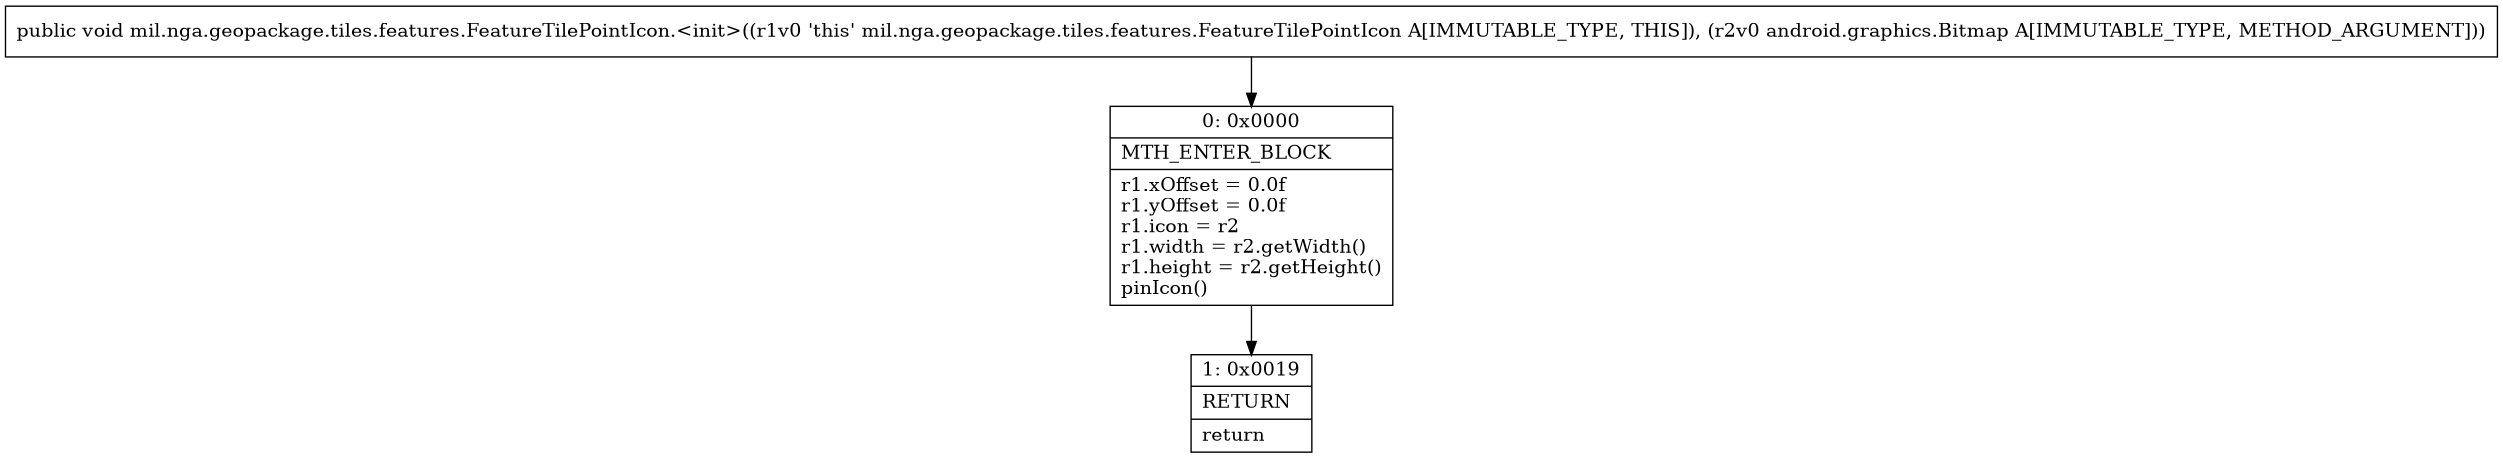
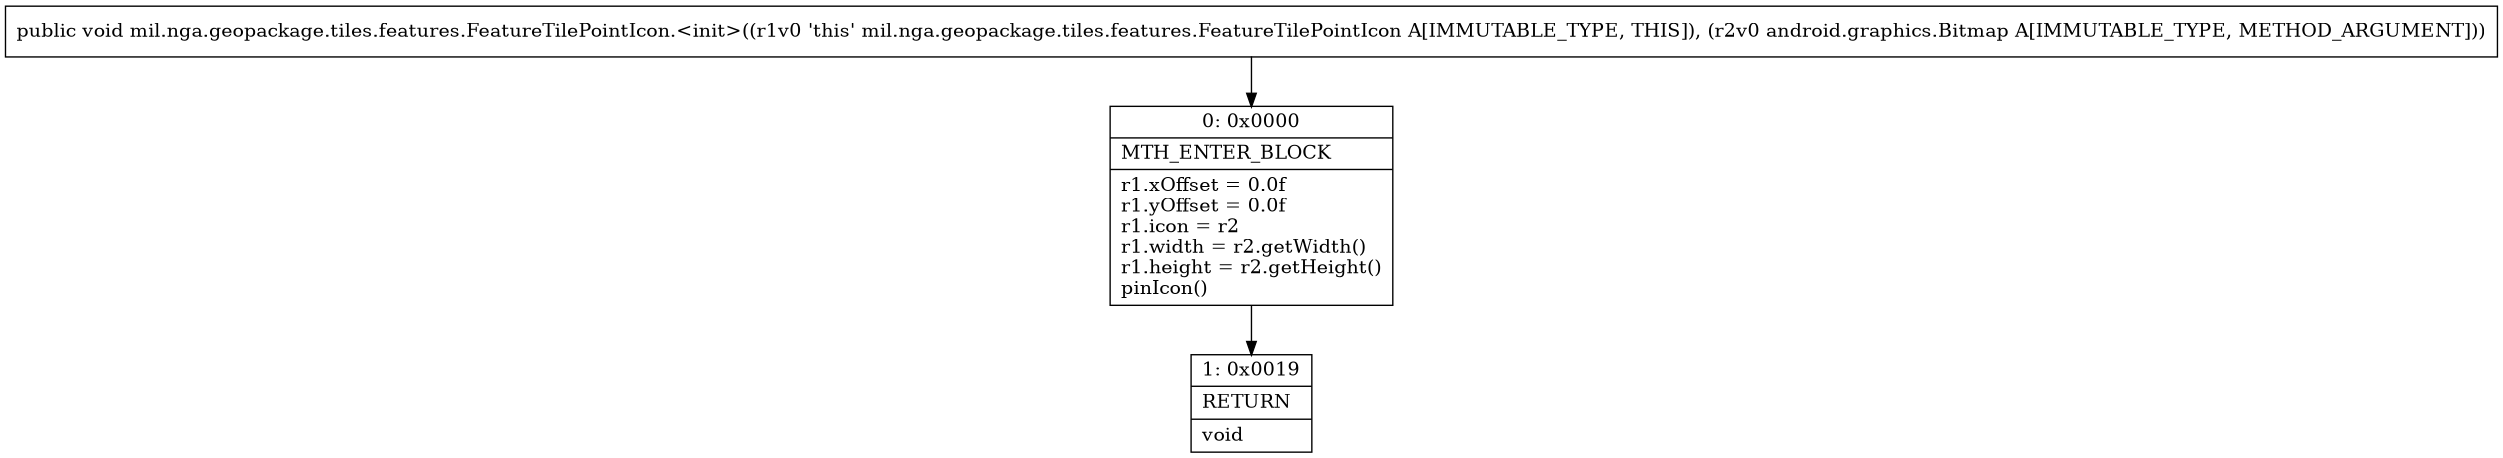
node "1: 0x0019": text "return" -> "void"
